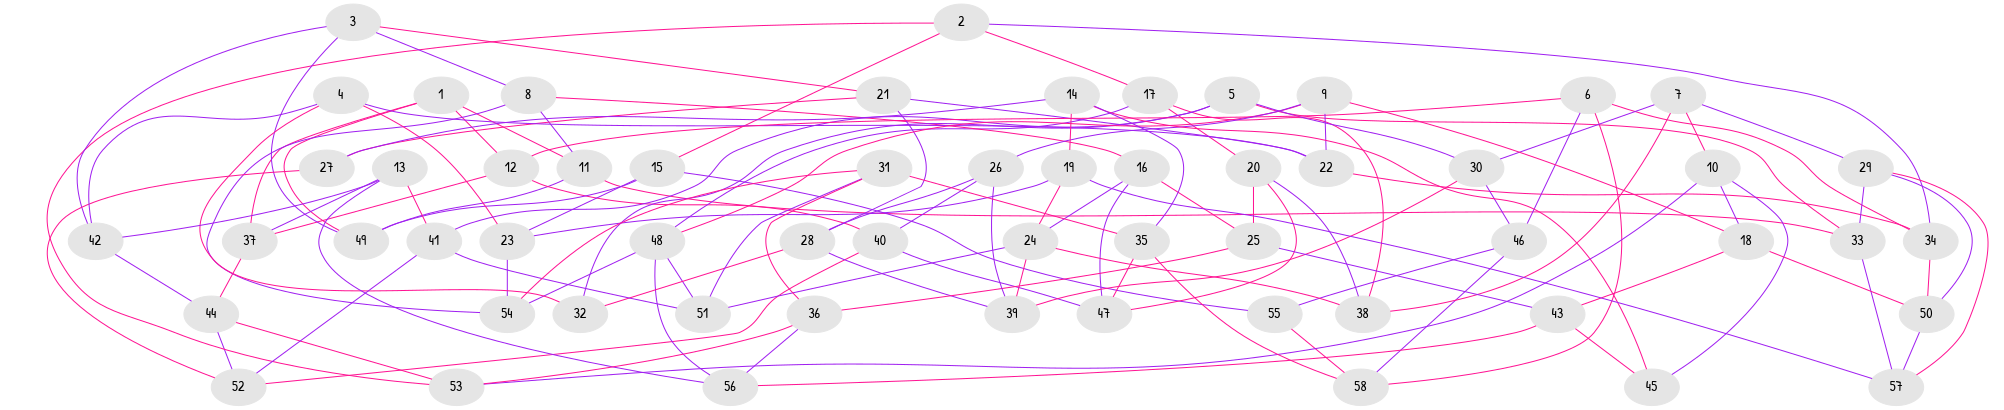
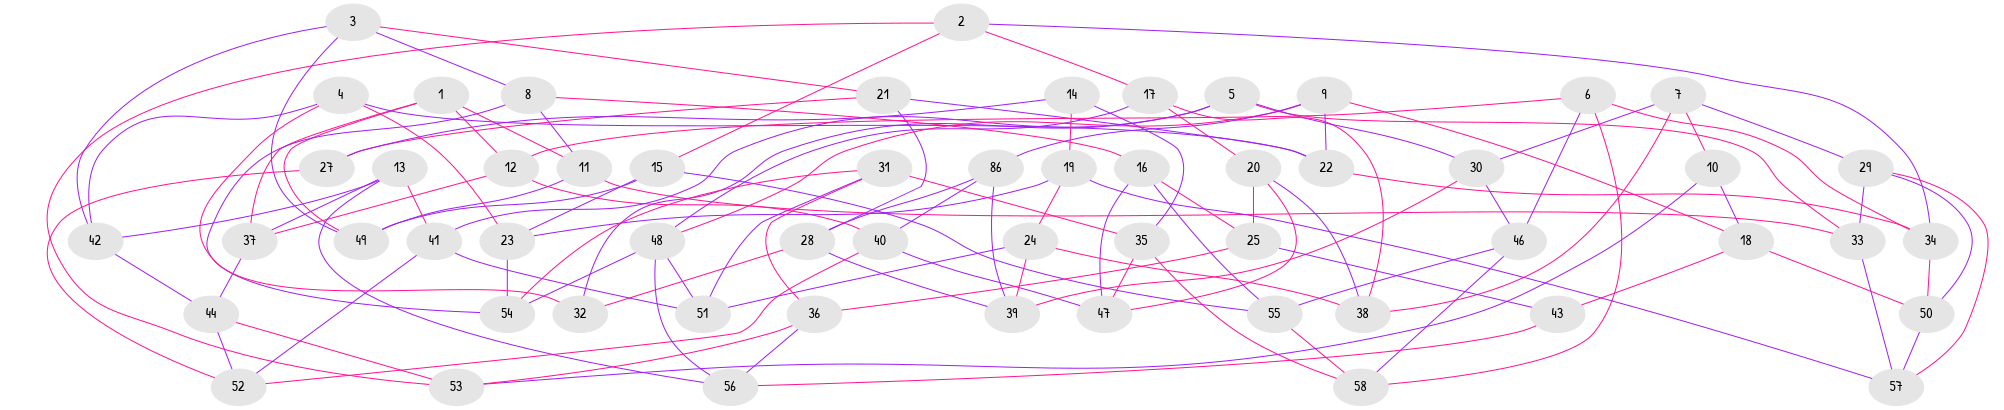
node "26": label "26" -> "86"
edge "16" -- "24": now "16" -- "55"
edge "37" -- "44": color deeppink -> purple
node "45": removed
